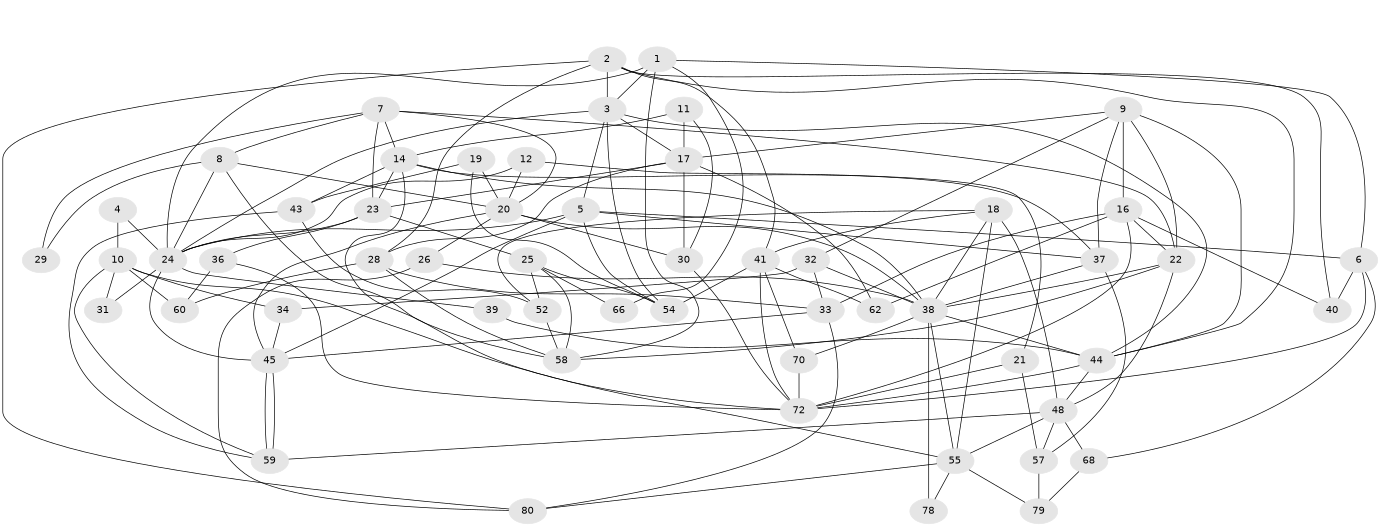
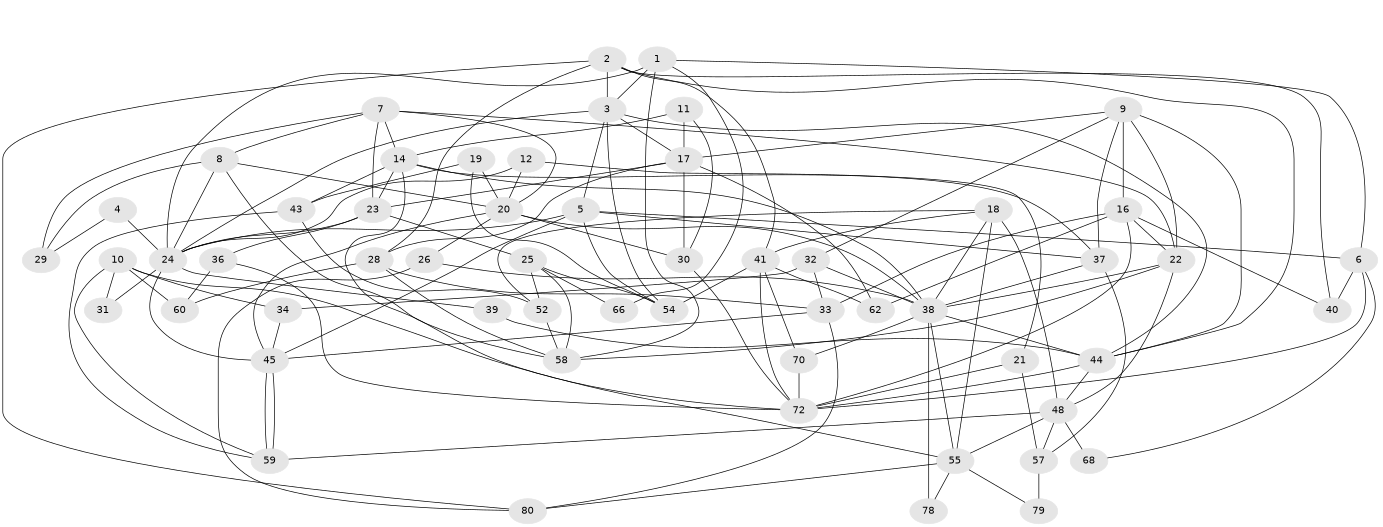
edge "4" -- "10": now "4" -- "29"
edge "68" -- "79": removed
